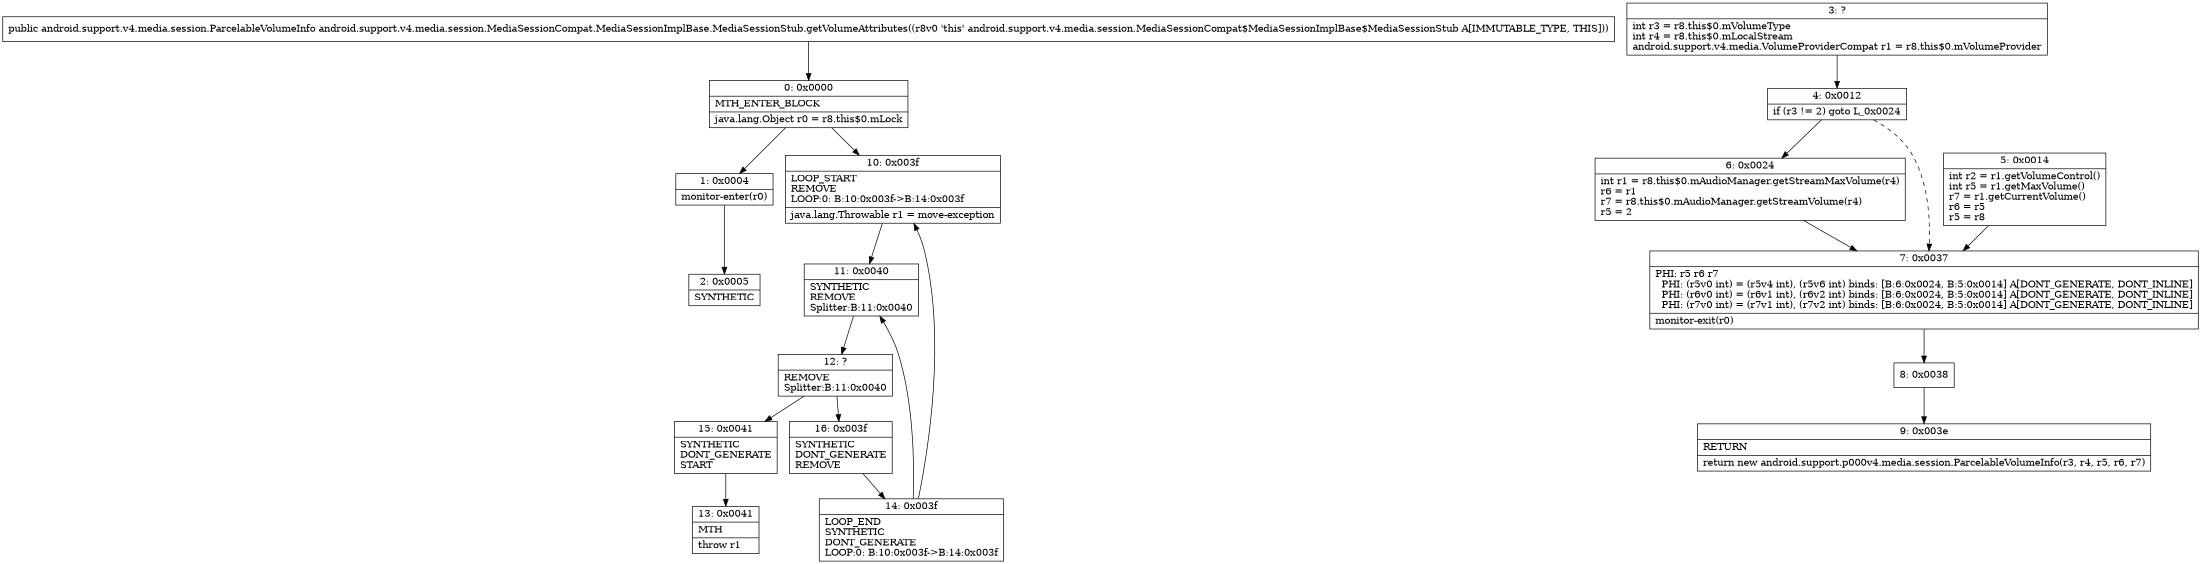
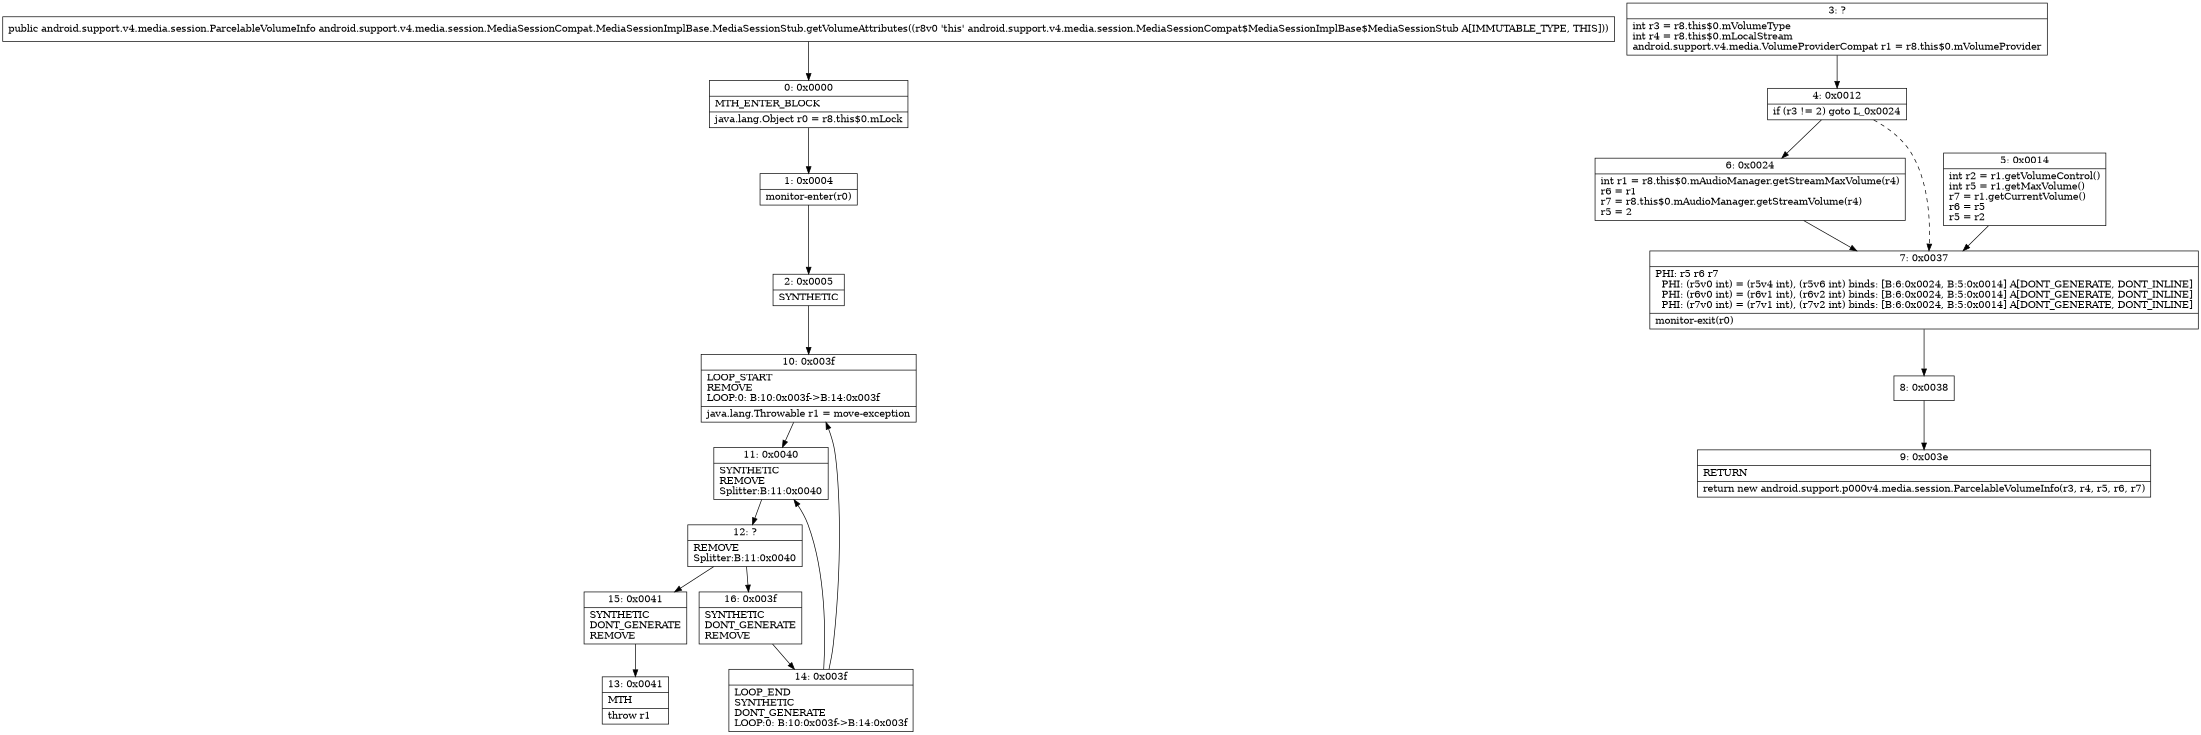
edge "0: 0x0000" -> "10: 0x003f": now "2: 0x0005" -> "10: 0x003f"
node "5: 0x0014": text "r5 = r8" -> "r5 = r2"
node "15: 0x0041": text "START" -> "REMOVE"
